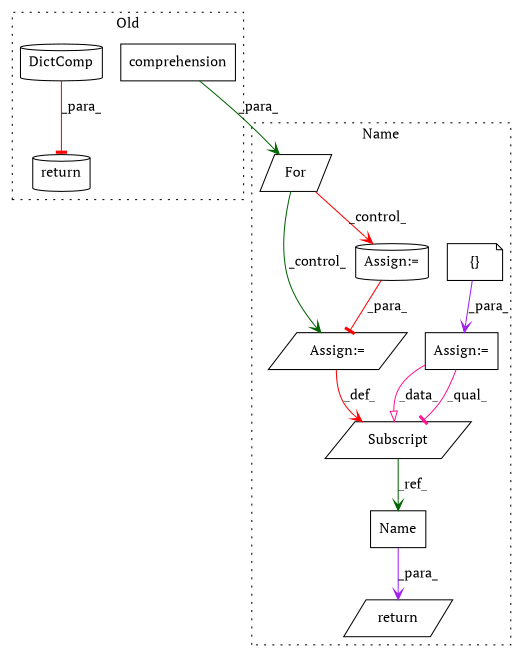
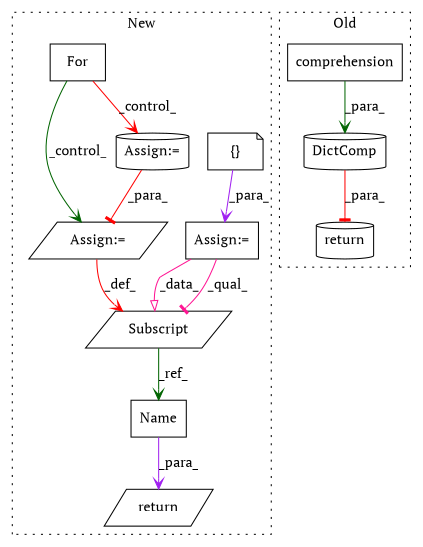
edge "comprehension" -> "For": now "comprehension" -> "DictComp"
cluster "Name": label "Name" -> "New"
node "For": shape parallelogram -> box
